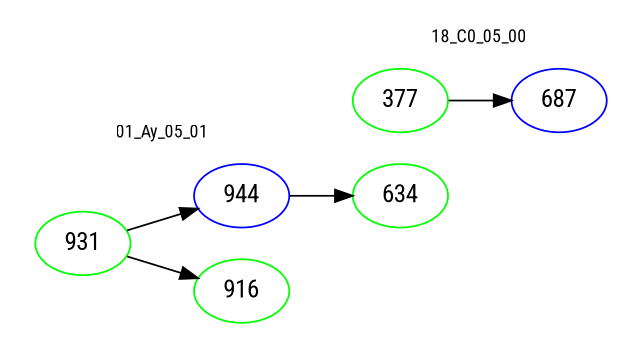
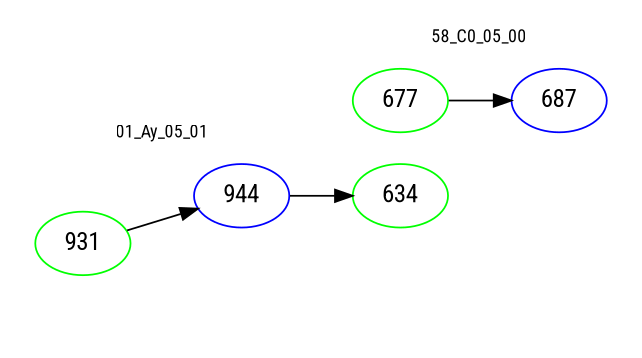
cluster "18_C0_05_00": label "18_C0_05_00" -> "58_C0_05_00"
node "377": label "377" -> "677"
node "916": removed
